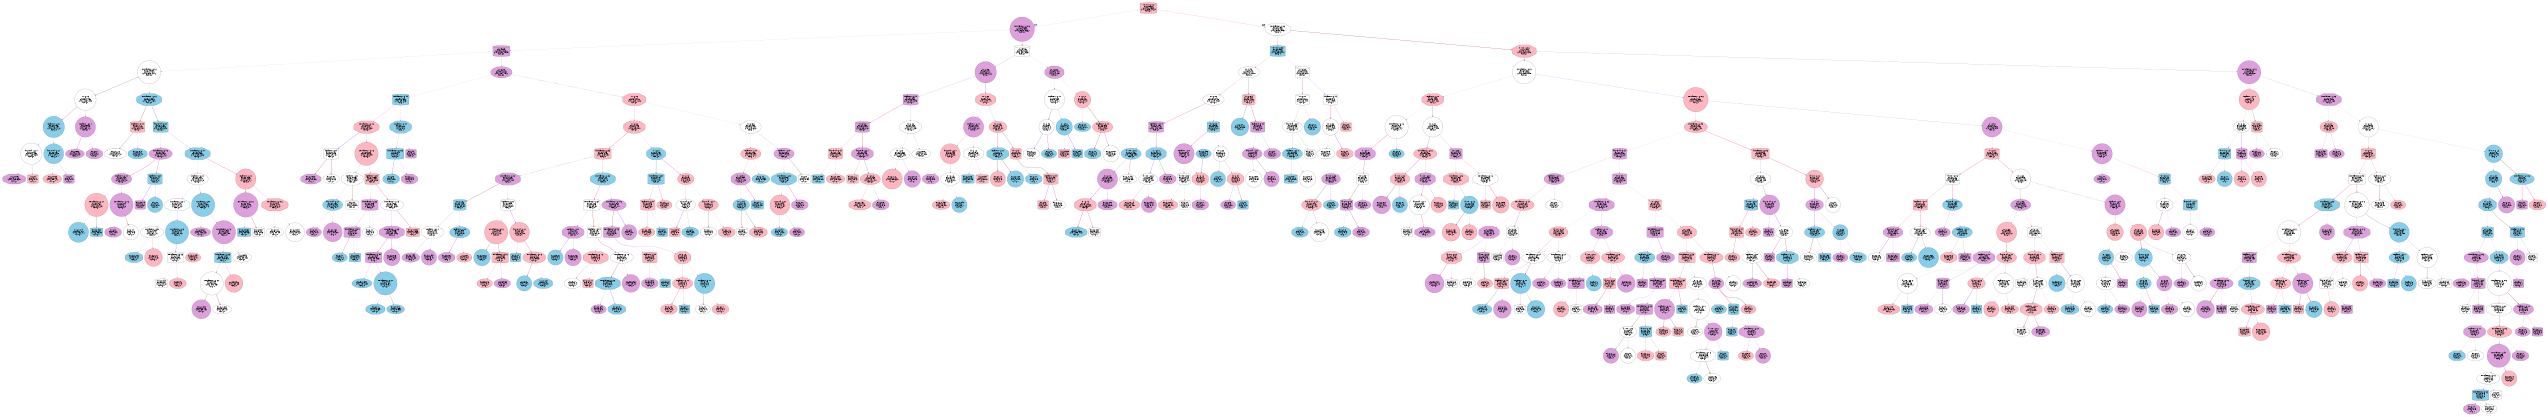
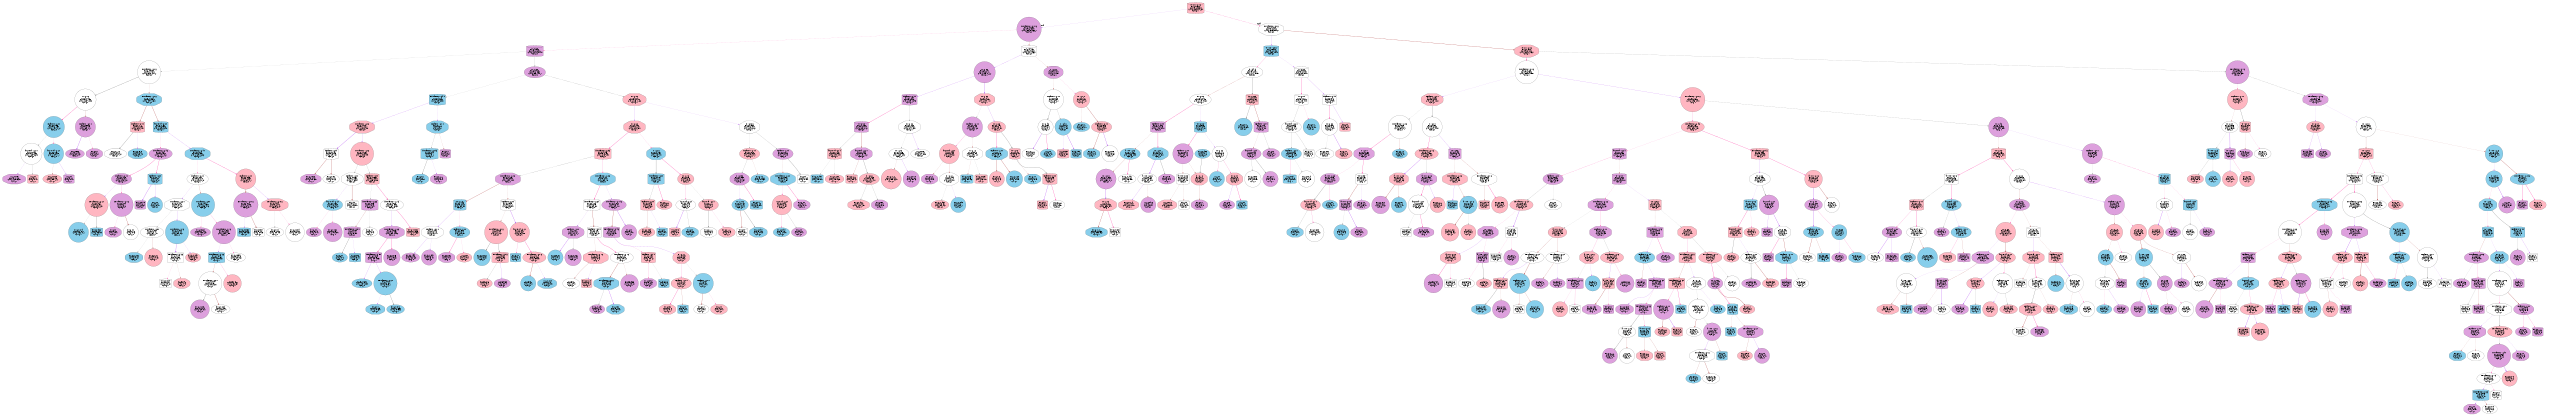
node "gini = 0.4082 samples = 42 value = [12, 30] class = 2": removed
node "gini = 0.0907 samples = 21 value = [1, 20] class = 2": fillcolor lightpink -> skyblue
node "gini = 0.48 samples = 15 value = [9, 6] class = 1": shape octagon -> circle
